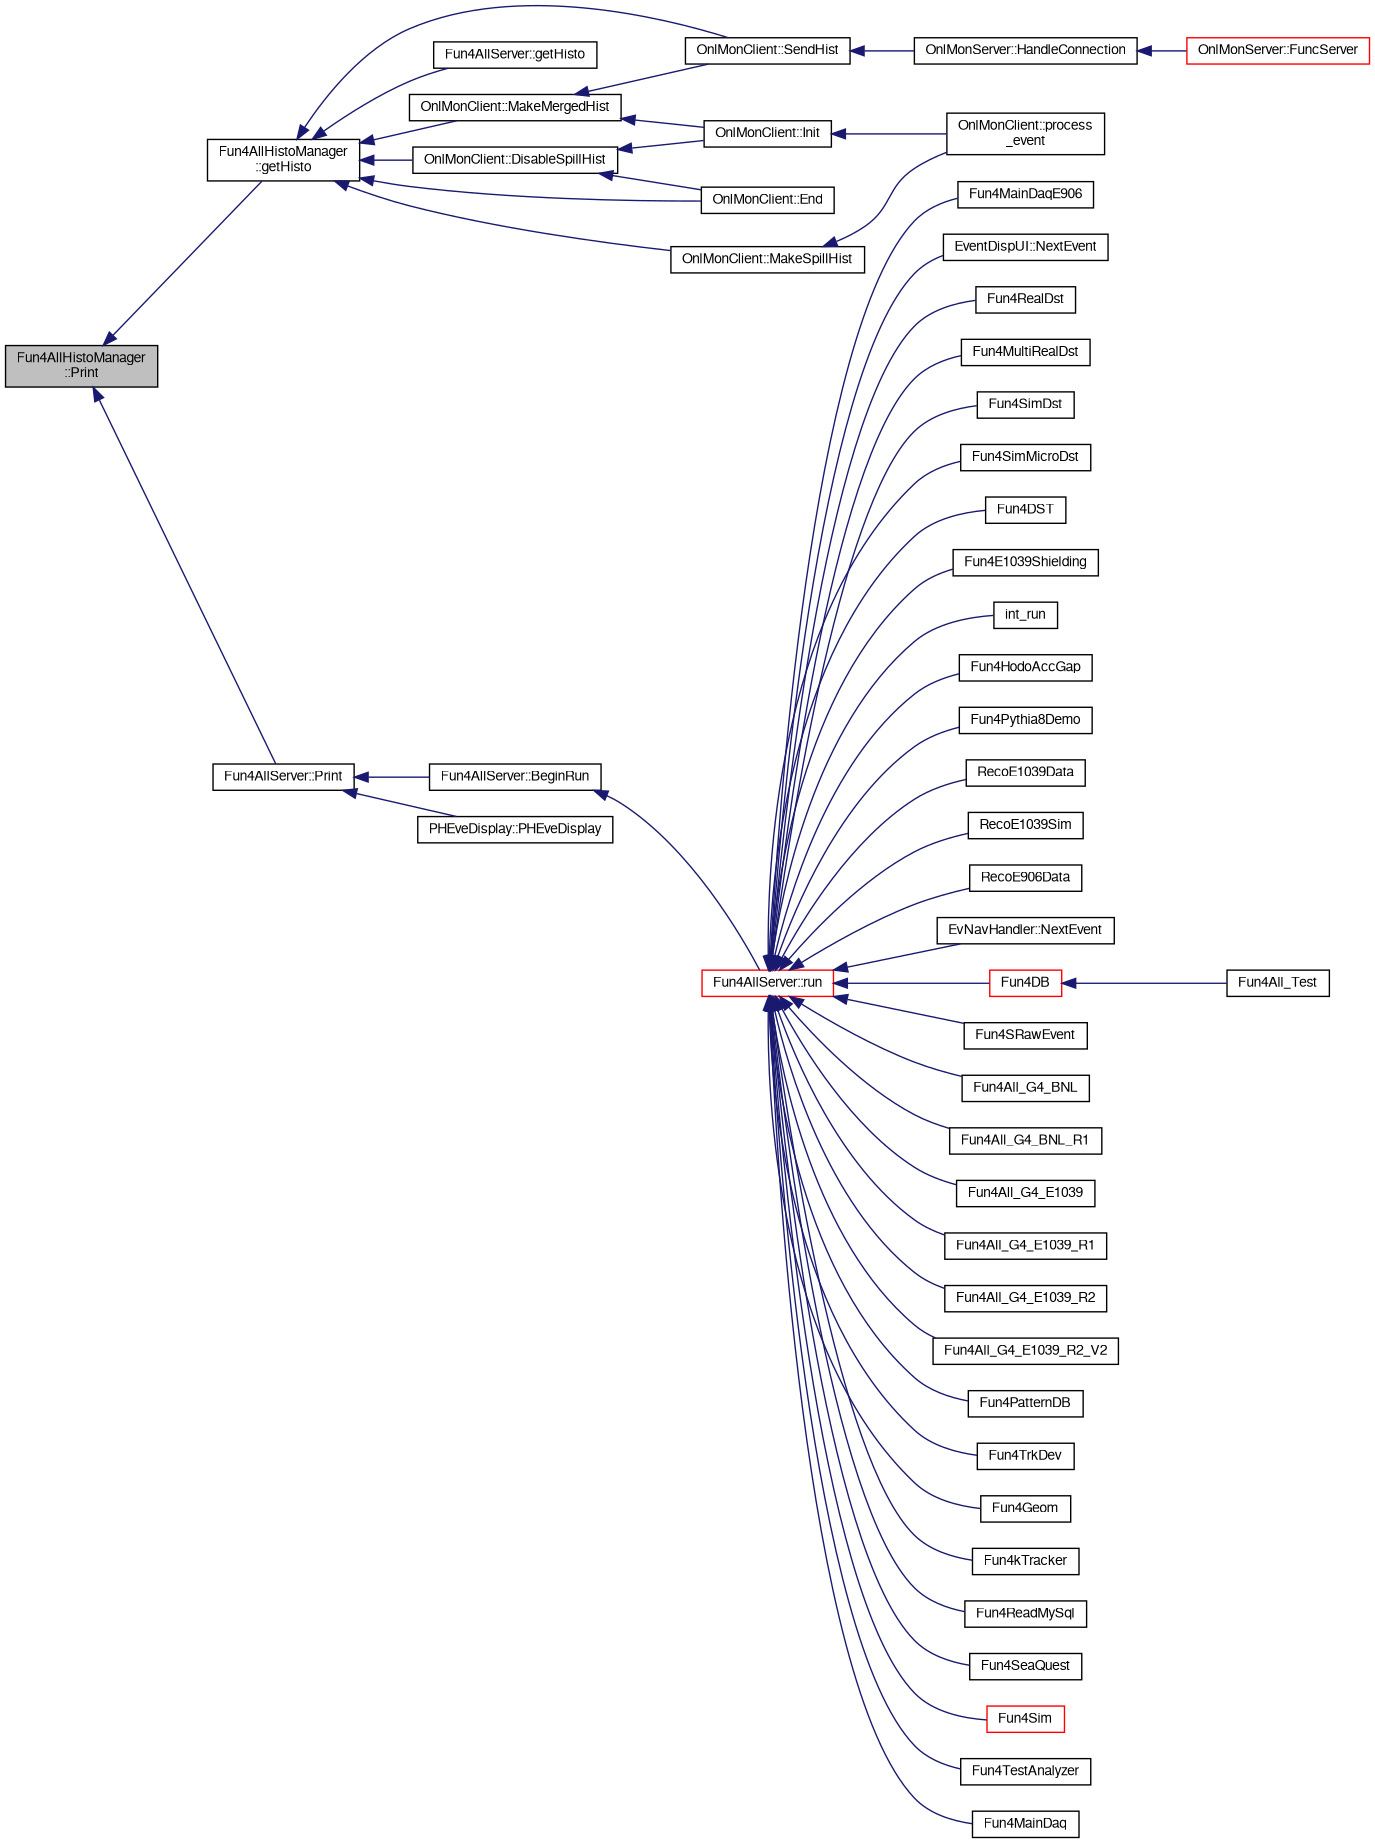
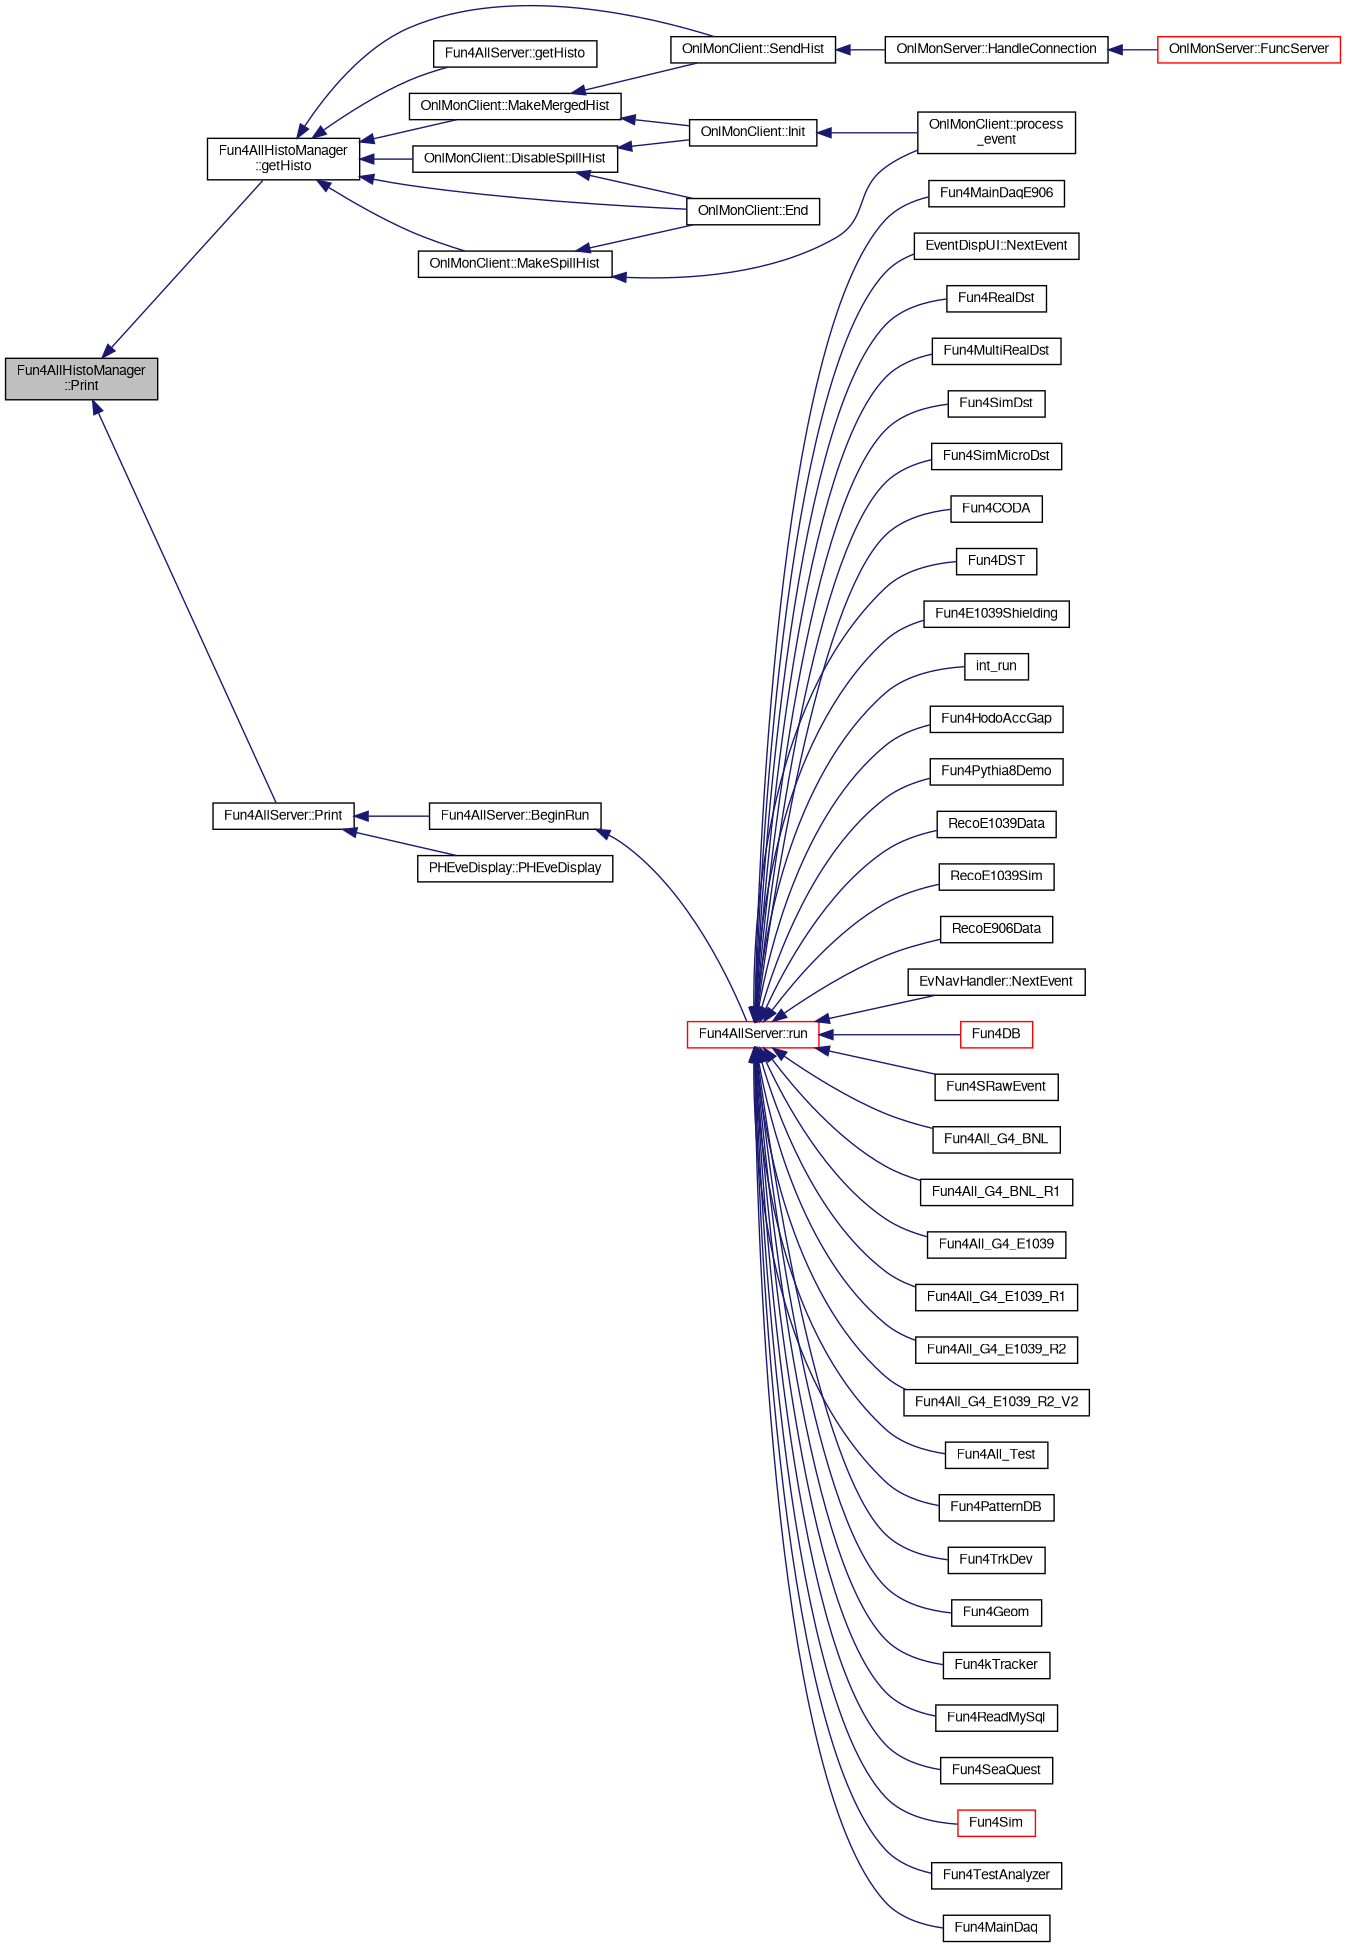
edge "OnlMonClient::End" -> "OnlMonClient::MakeSpillHist": added
node "Fun4CODA": added
edge "Fun4All_Test" -> "Fun4DB": now "Fun4All_Test" -> "Fun4AllServer::run"
